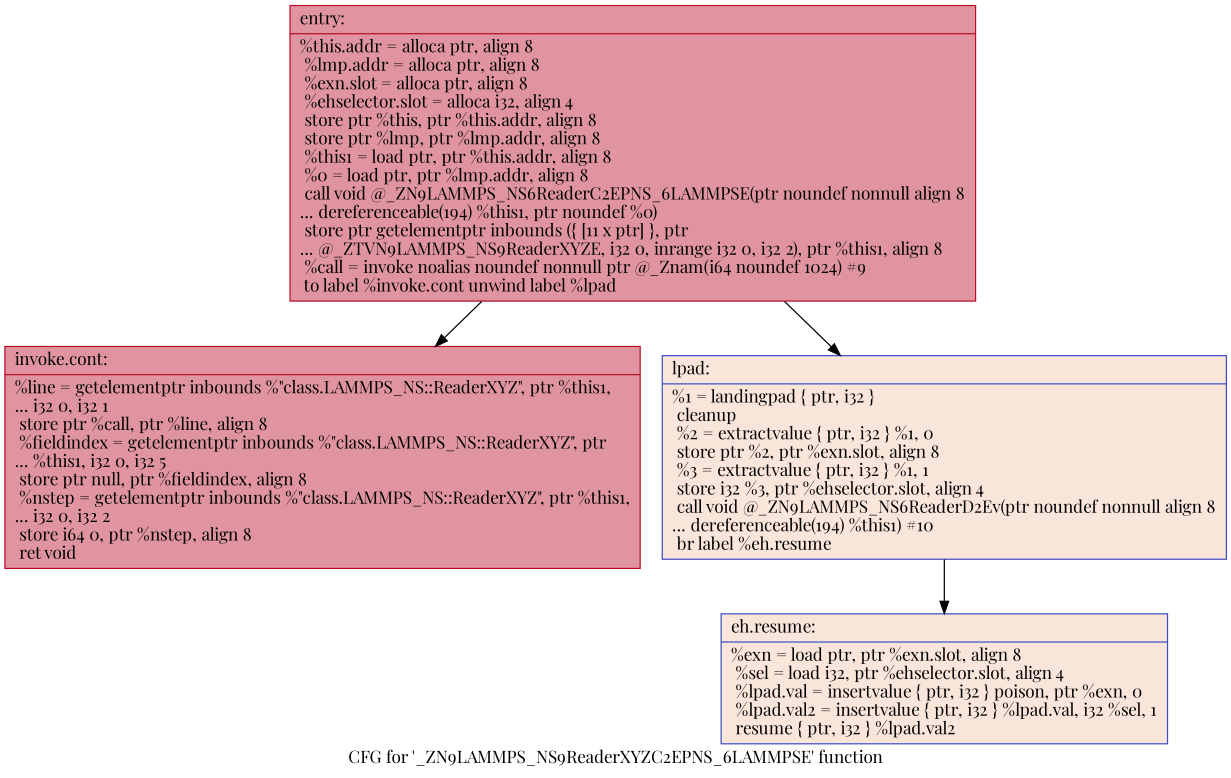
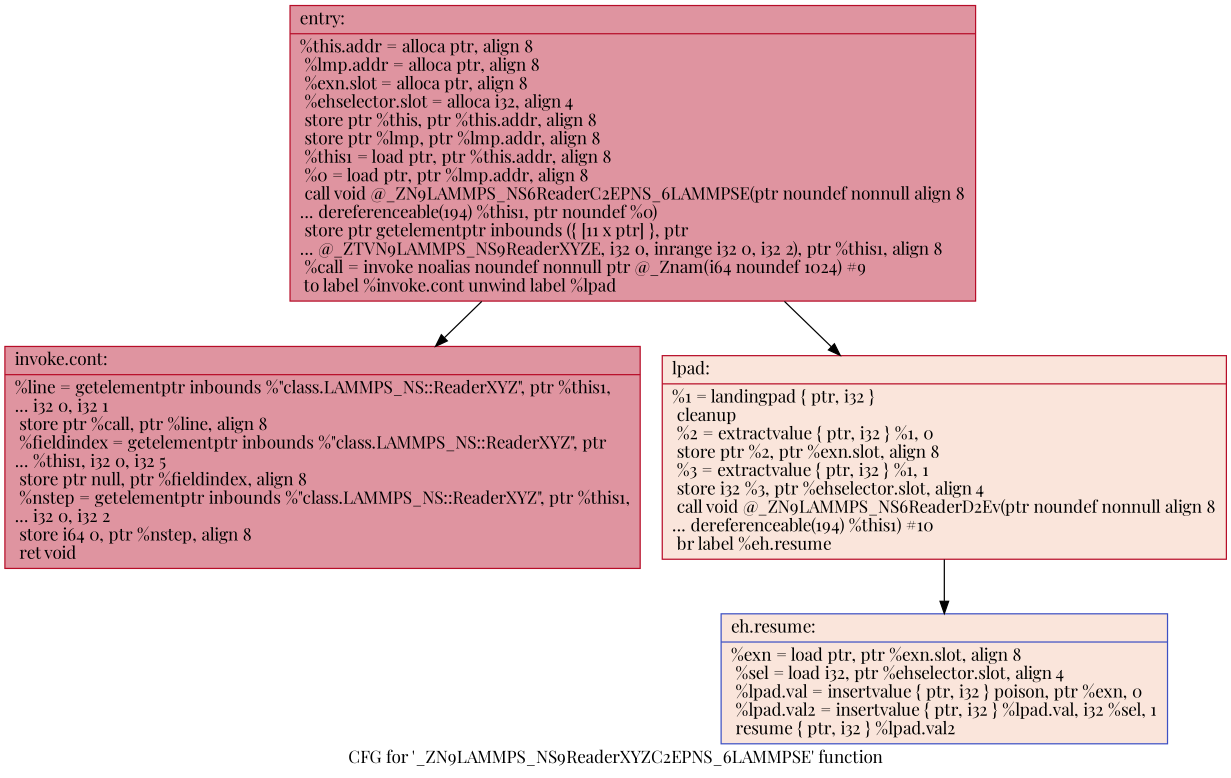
node "lpad:": color #3d50c3ff -> #b70d28ff
